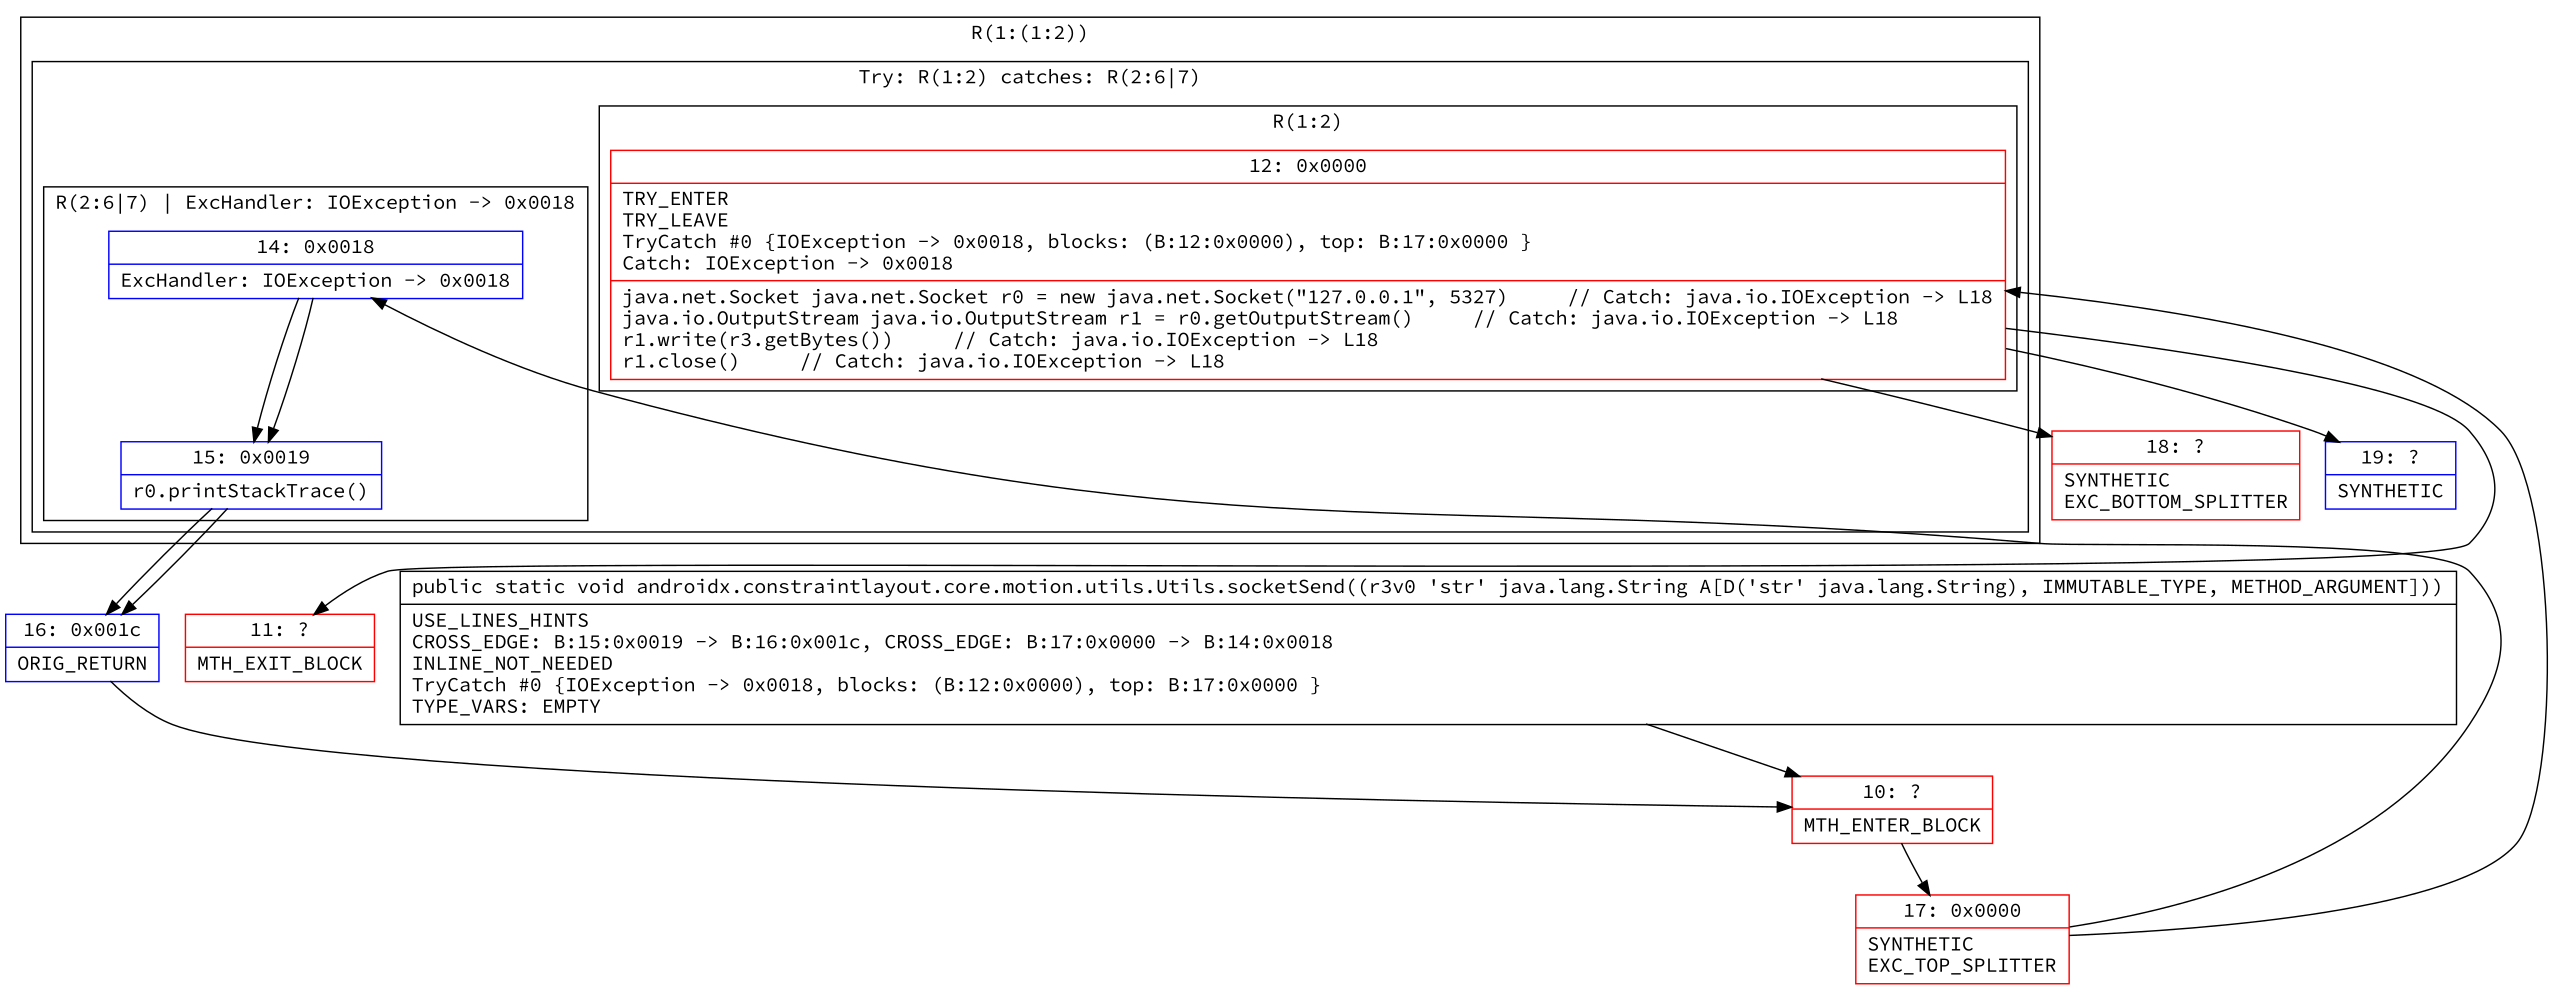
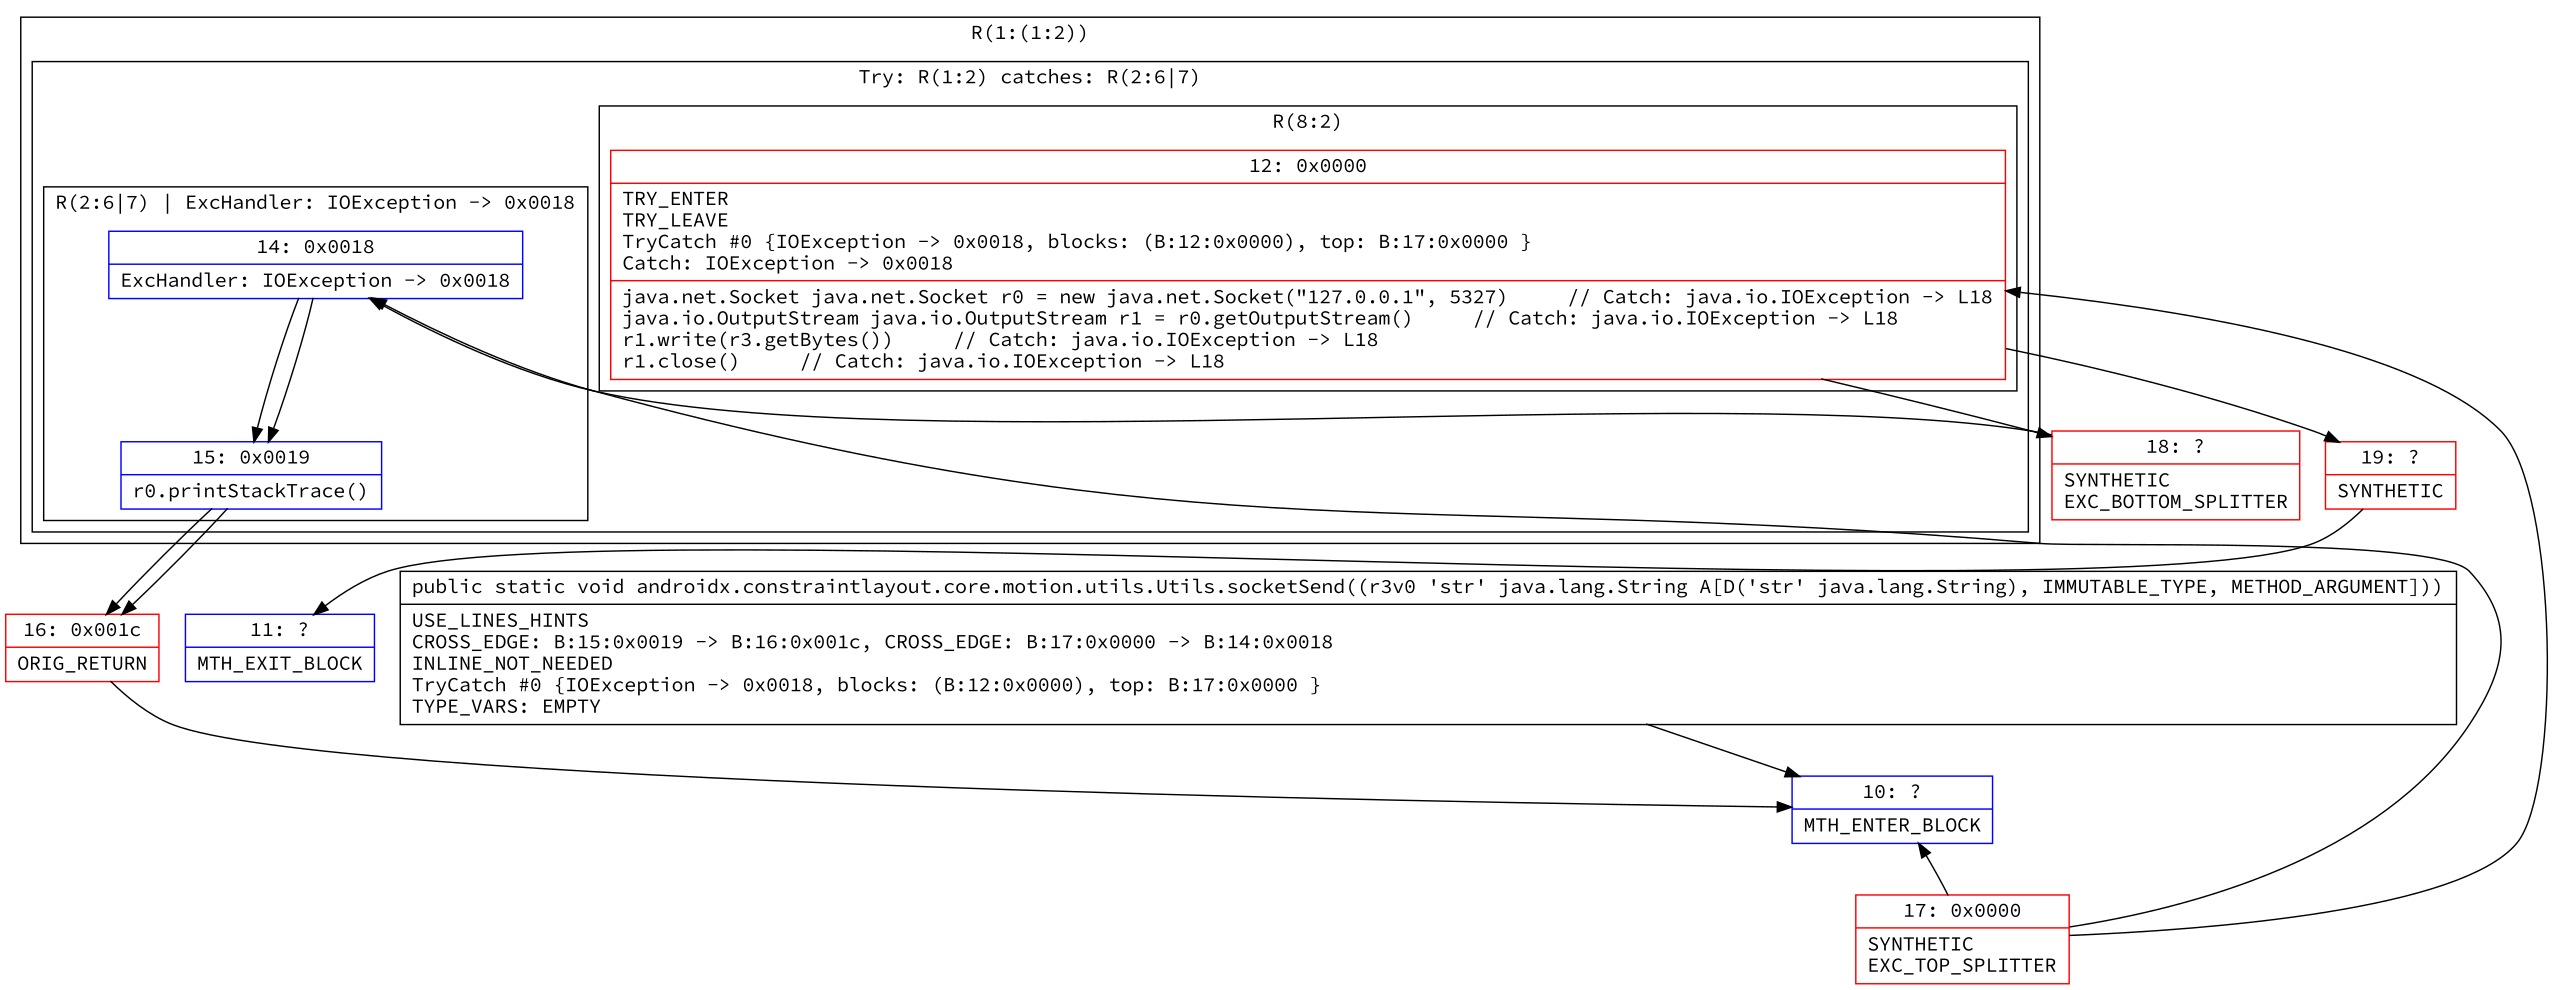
cluster "R(1:2)": label "R(1:2)" -> "R(8:2)"
edge "18: ?" -> "14: 0x0018": added
node "19: ?": color blue -> red
edge "12: 0x0000" -> "11: ?": now "19: ?" -> "11: ?"
node "16: 0x001c": color blue -> red
node "11: ?": color red -> blue
node "10: ?": color red -> blue
edge "10: ?" -> "17: 0x0000": reversed
